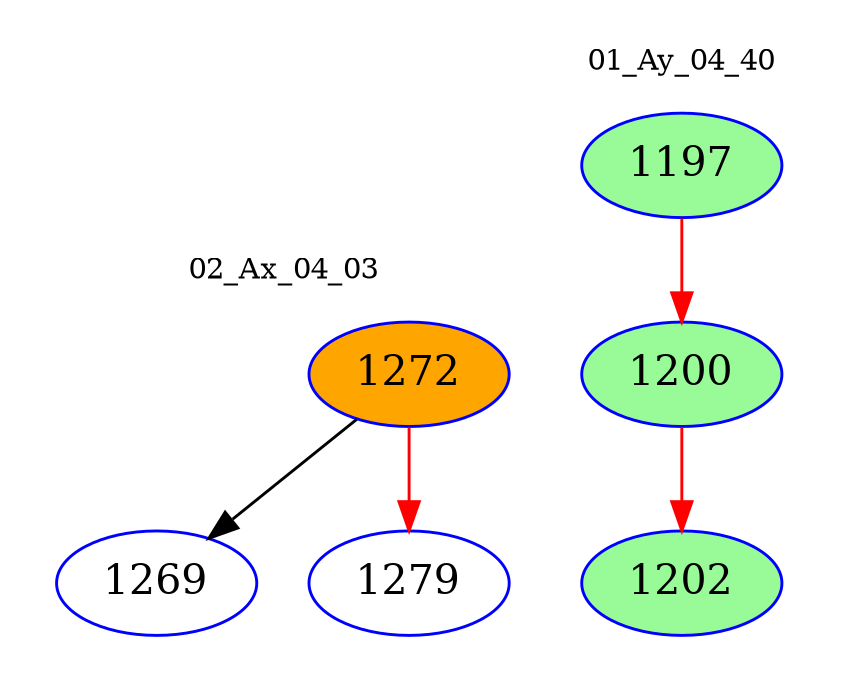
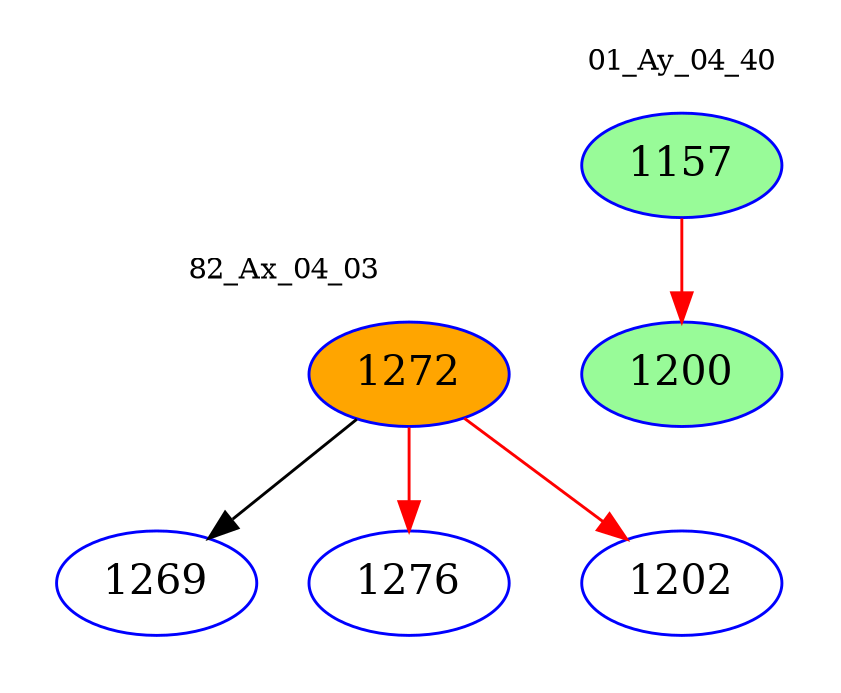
node "1197": label "1197" -> "1157"
cluster "02_Ax_04_03": label "02_Ax_04_03" -> "82_Ax_04_03"
edge "1200" -> "1202": now "1272" -> "1202"
node "1279": label "1279" -> "1276"
node "1202": fillcolor palegreen -> white
